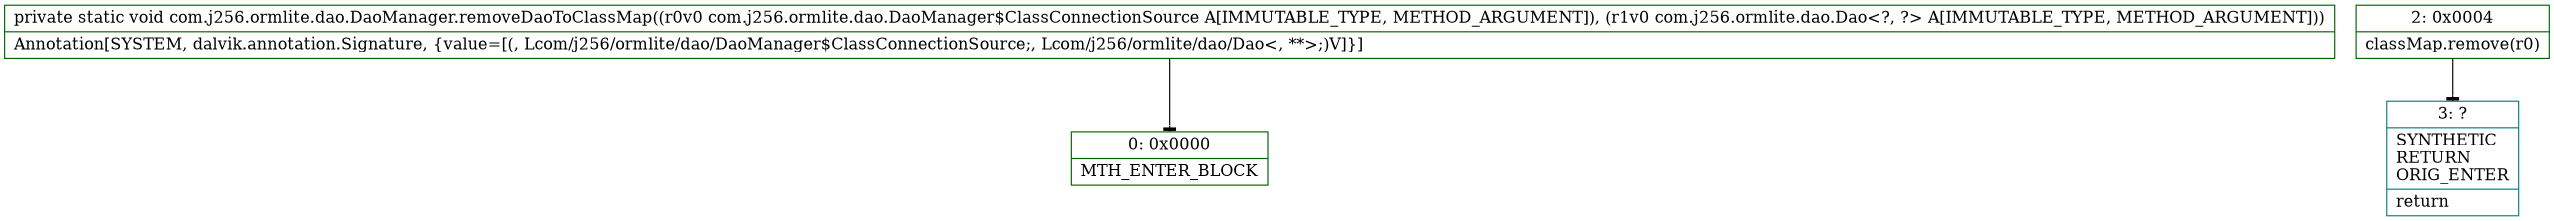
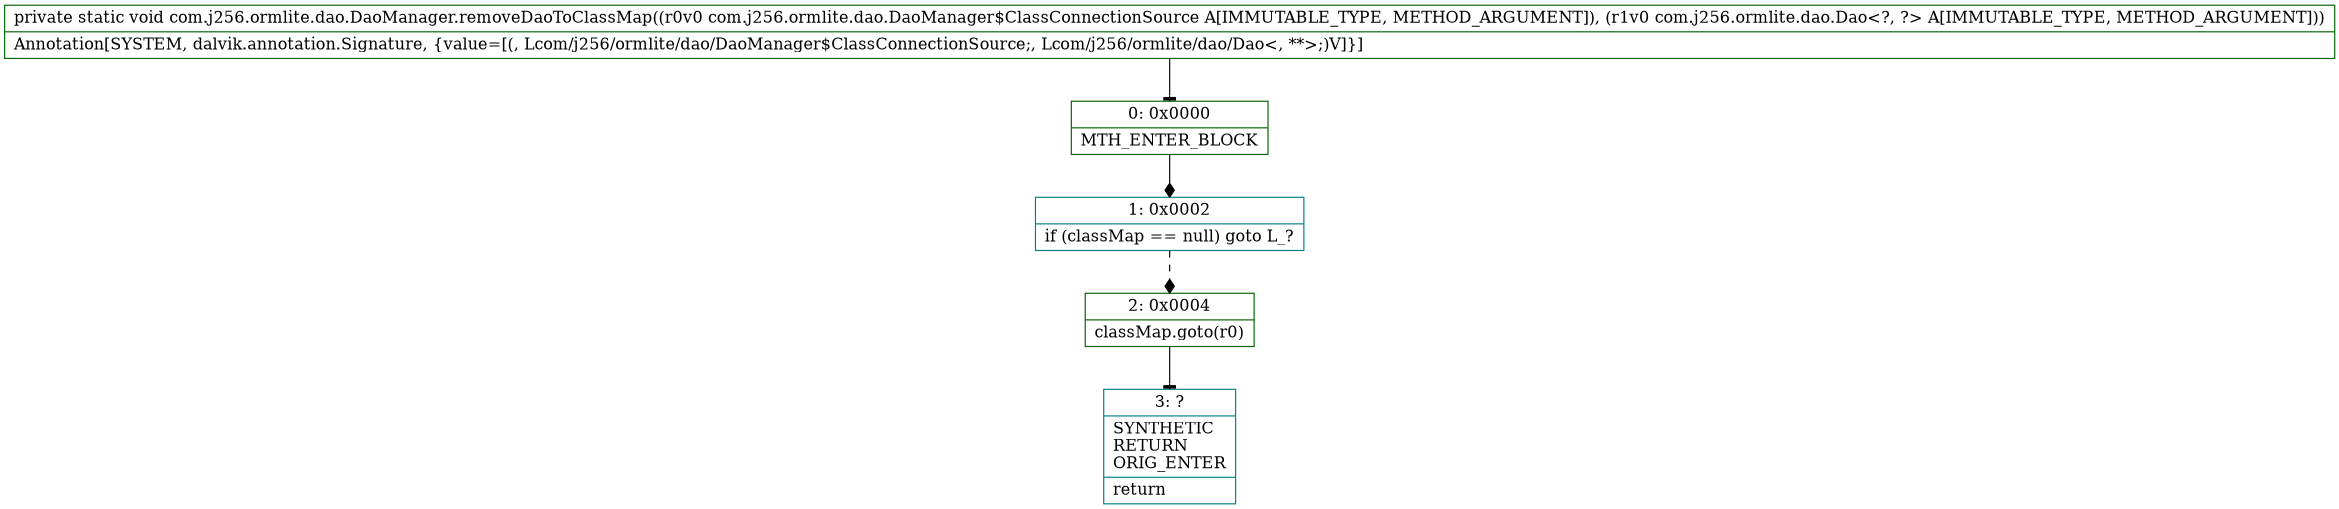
node "2: 0x0004": text "classMap.remove(r0)" -> "classMap.goto(r0)"
node "1: 0x0002": added
